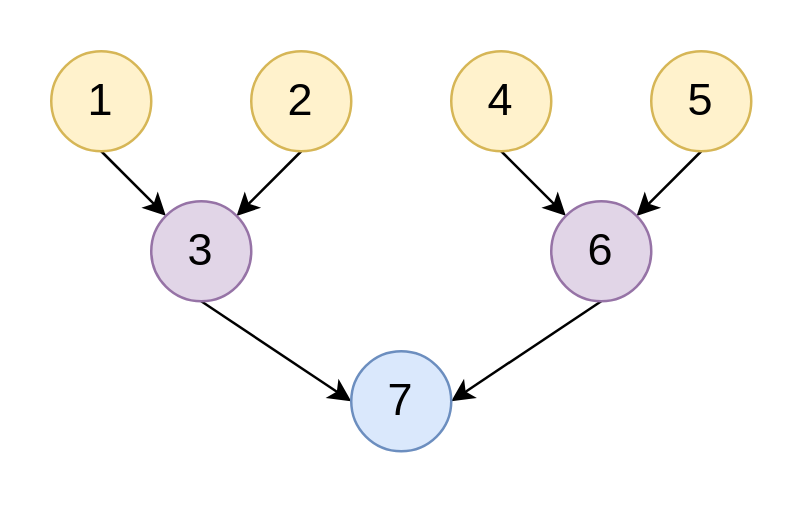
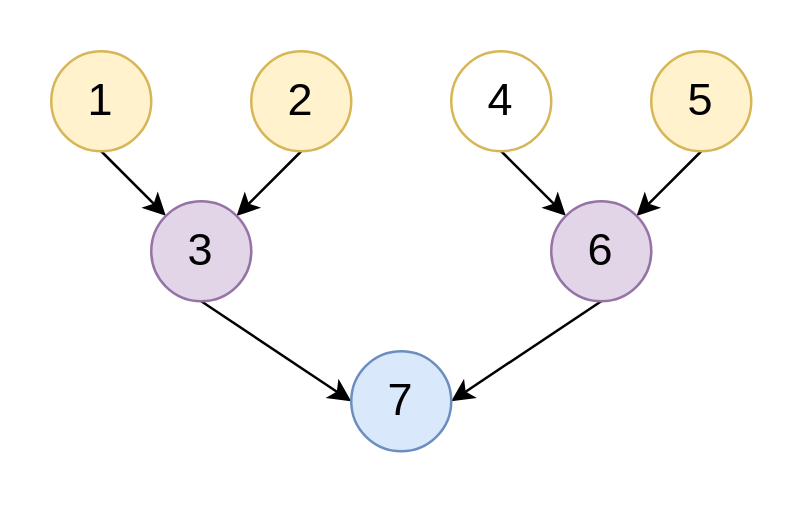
node "4": fillcolor #fff2cc -> #ffffff
